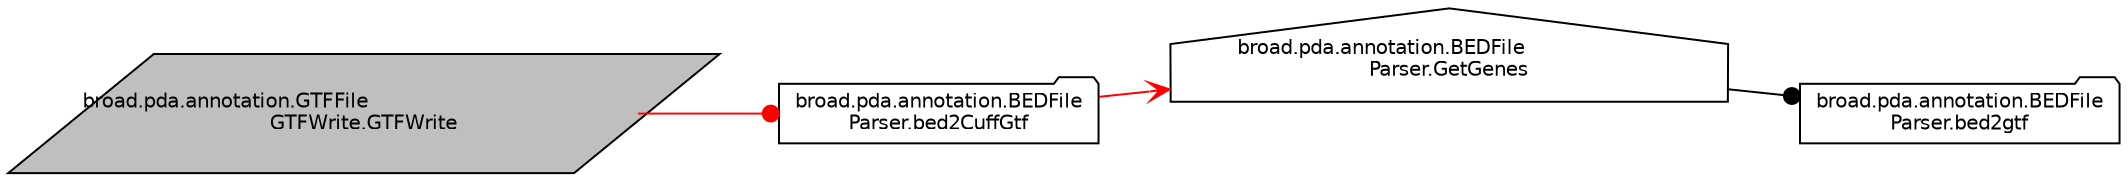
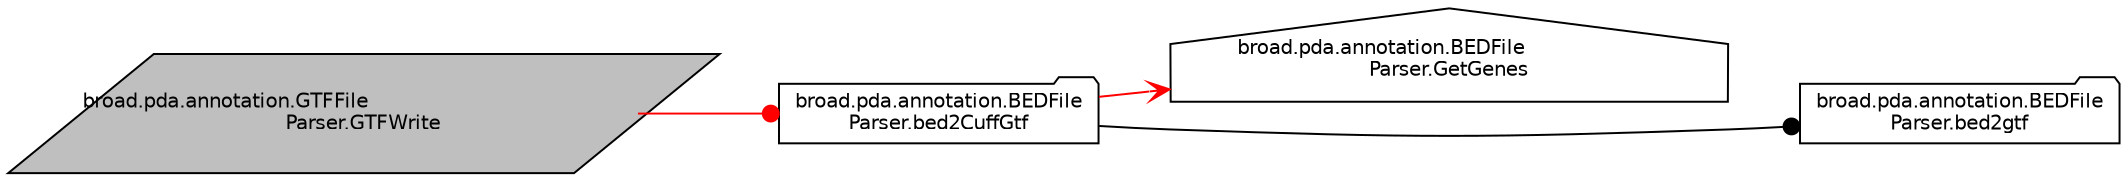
edge "broad.pda.annotation.BEDFile Parser.GetGenes" -> "broad.pda.annotation.BEDFile Parser.bed2gtf": now "broad.pda.annotation.BEDFile Parser.bed2CuffGtf" -> "broad.pda.annotation.BEDFile Parser.bed2gtf"
node "broad.pda.annotation.GTFFile GTFWrite.GTFWrite": label "broad.pda.annotation.GTFFile GTFWrite.GTFWrite" -> "broad.pda.annotation.GTFFile Parser.GTFWrite"
